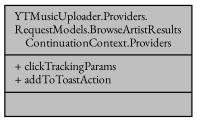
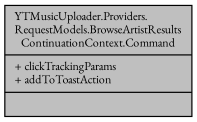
node "YTMusicUploader.Providers.": text "ContinuationContext.Providers" -> "ContinuationContext.Command"
